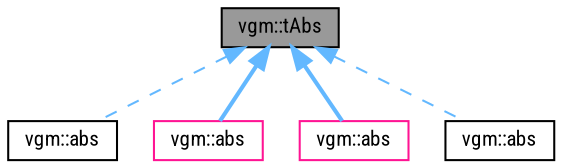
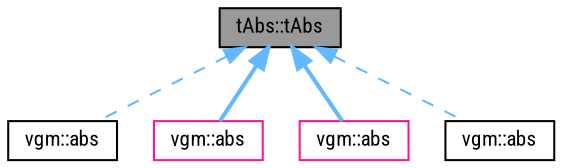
node "vgm::tAbs": label "vgm::tAbs" -> "tAbs::tAbs"
